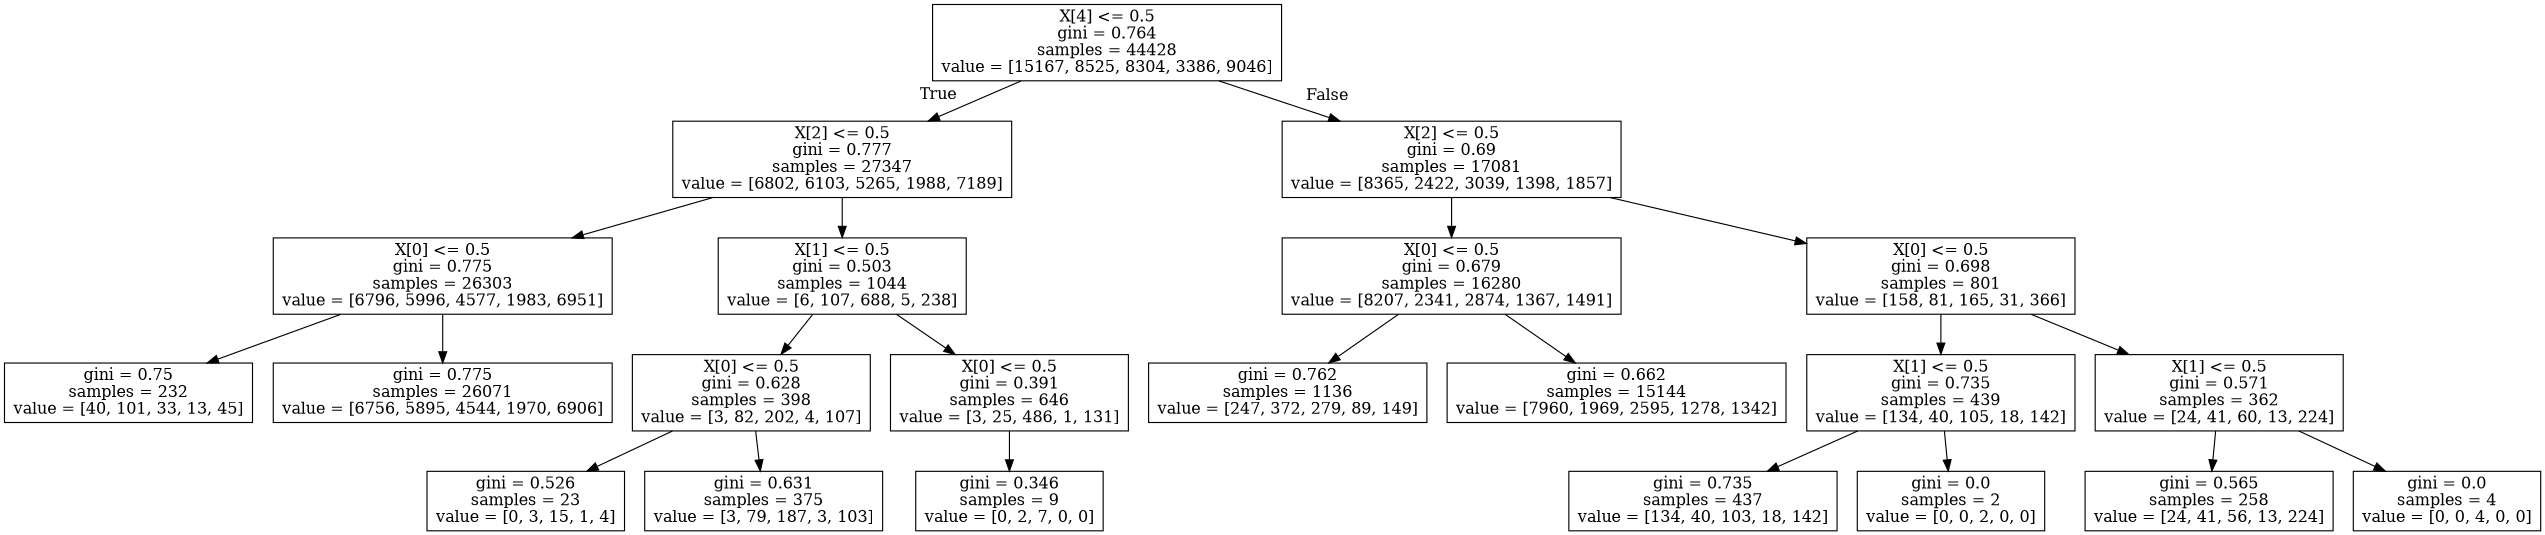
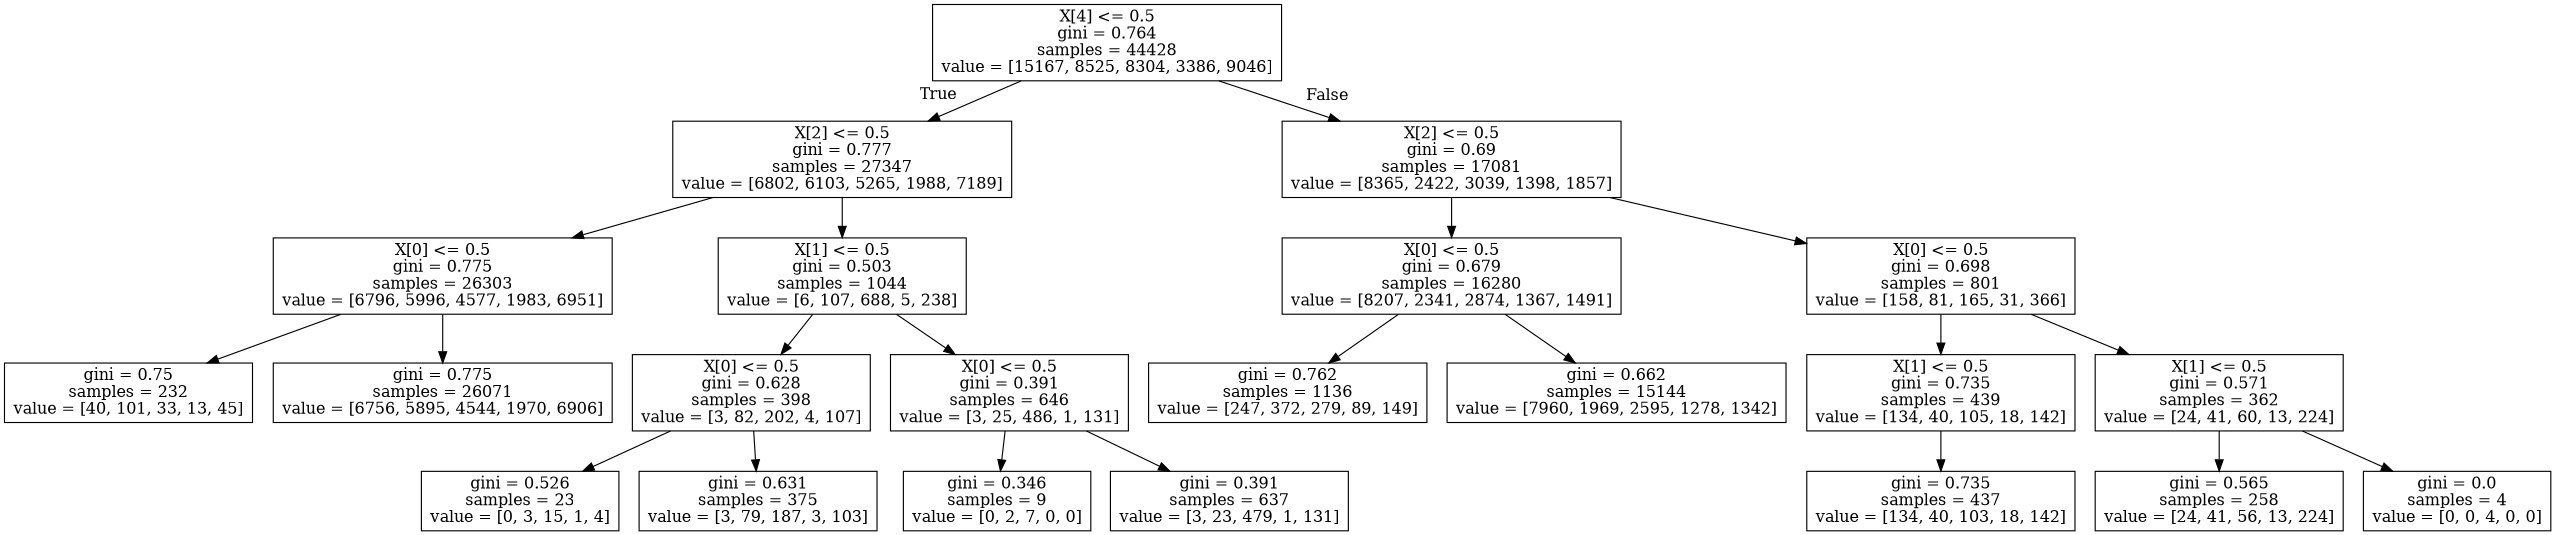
node "gini = 0.391 samples = 637 value = [3, 23, 479, 1, 131]": added
node "gini = 0.0 samples = 2 value = [0, 0, 2, 0, 0]": removed
